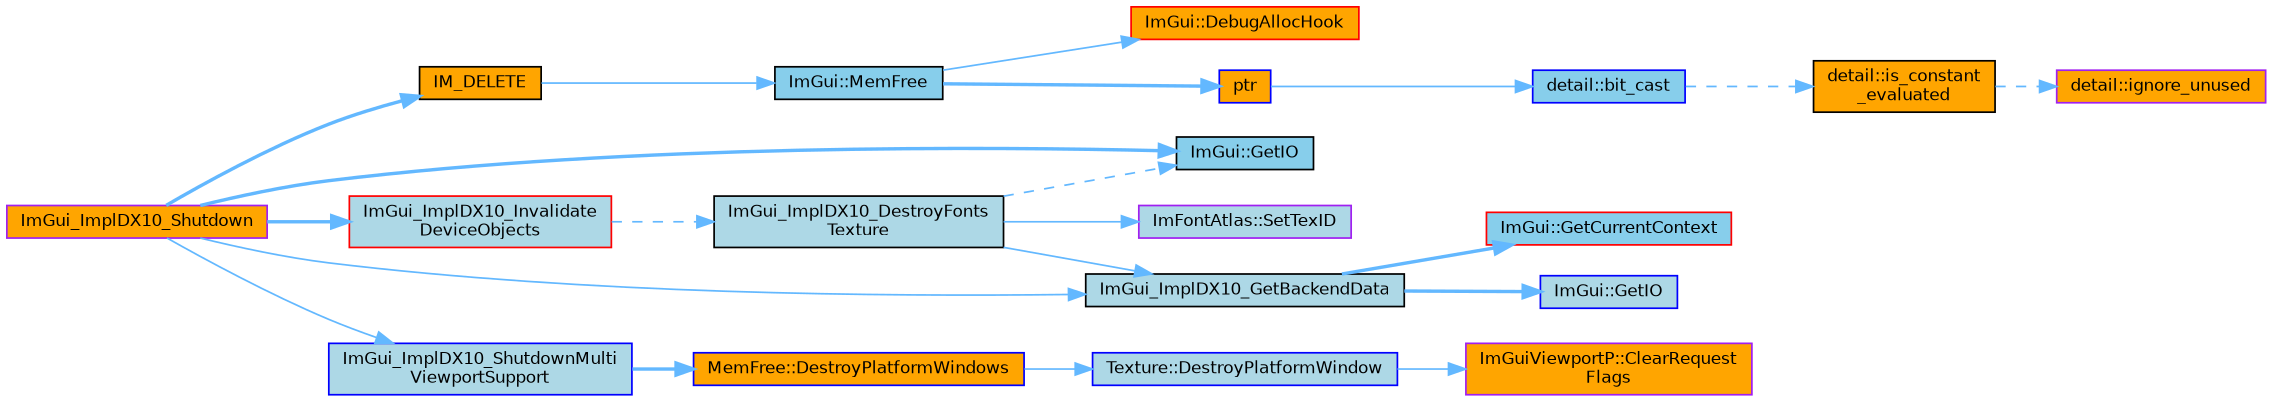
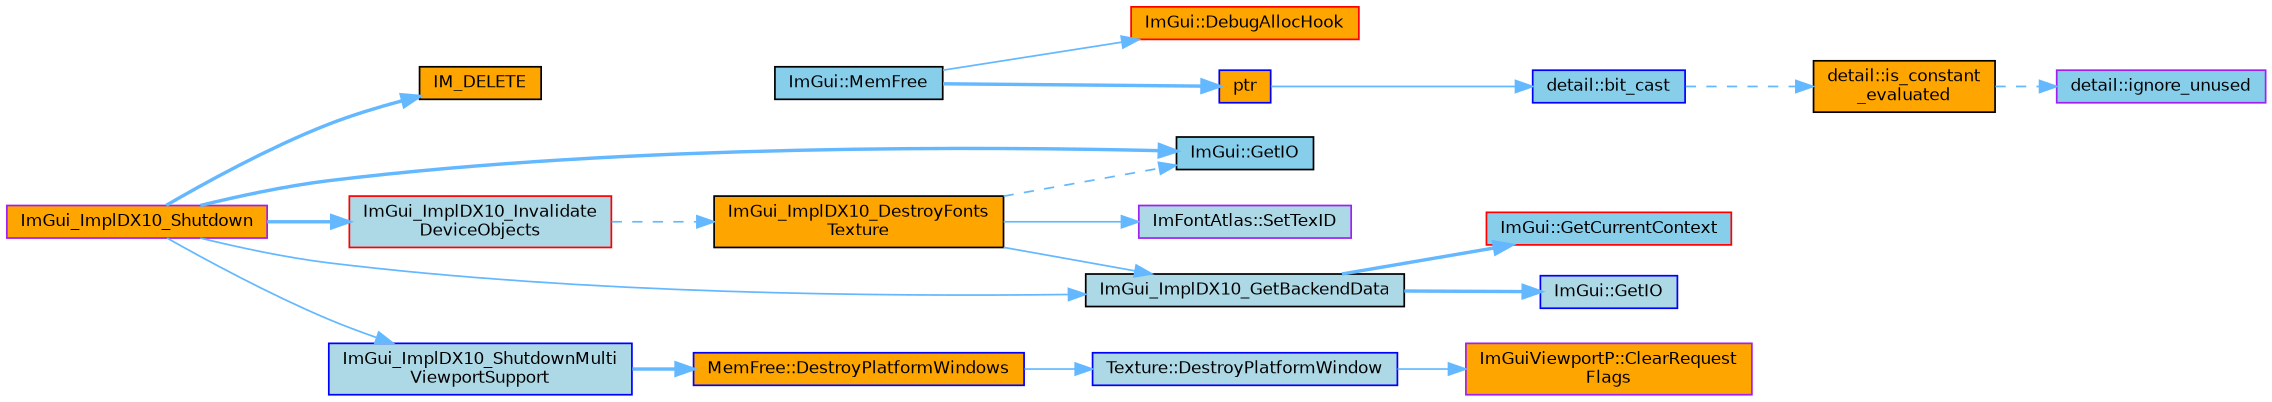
edge "IM_DELETE" -> "ImGui::MemFree": removed
node "detail::ignore_unused": fillcolor orange -> skyblue
node "ImGui_ImplDX10_DestroyFonts Texture": fillcolor lightblue -> orange
